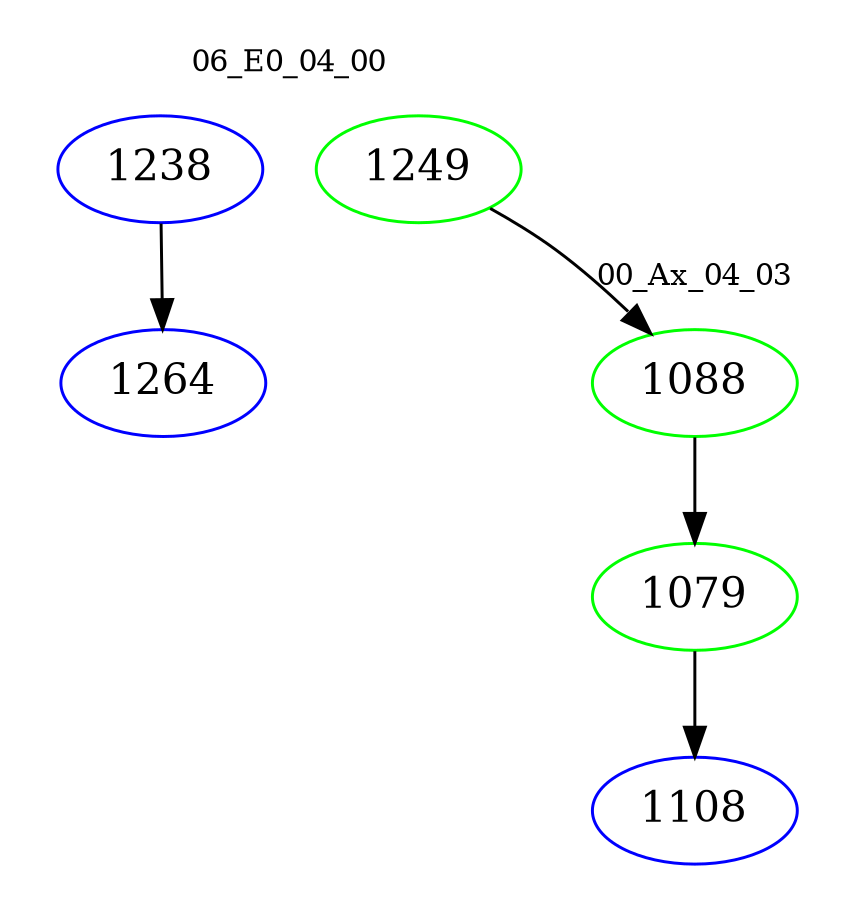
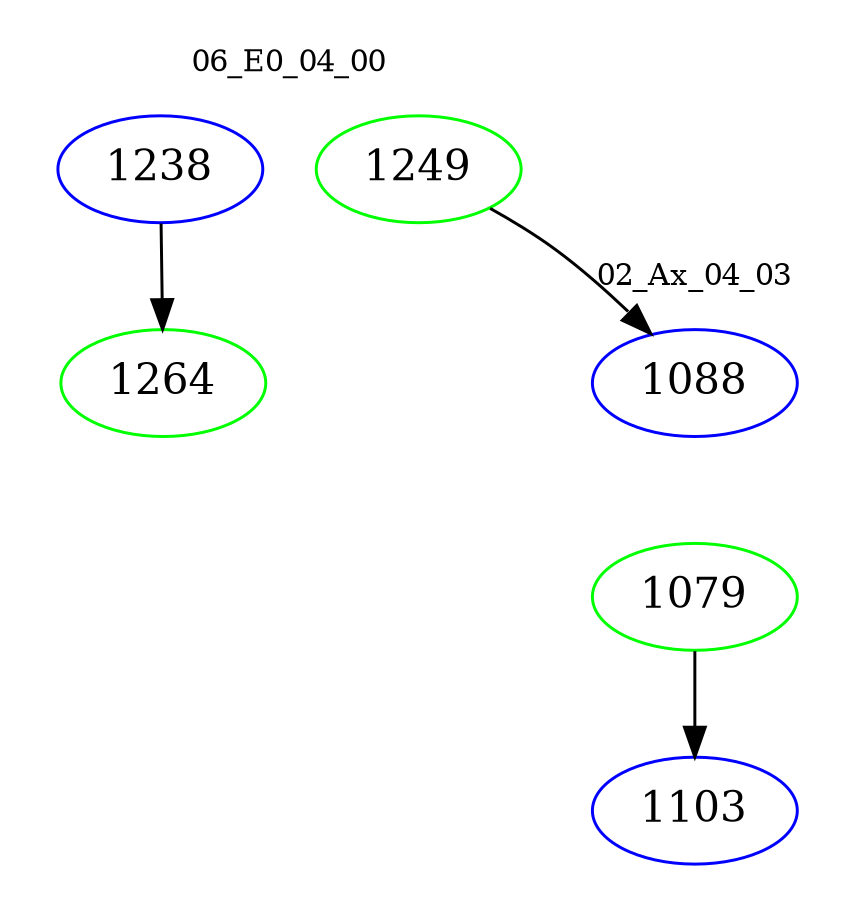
cluster "00_Ax_04_03": label "00_Ax_04_03" -> "02_Ax_04_03"
node "1264": color blue -> green
node "1088": color green -> blue
edge "1088" -> "1079": removed
node "1108": label "1108" -> "1103"
